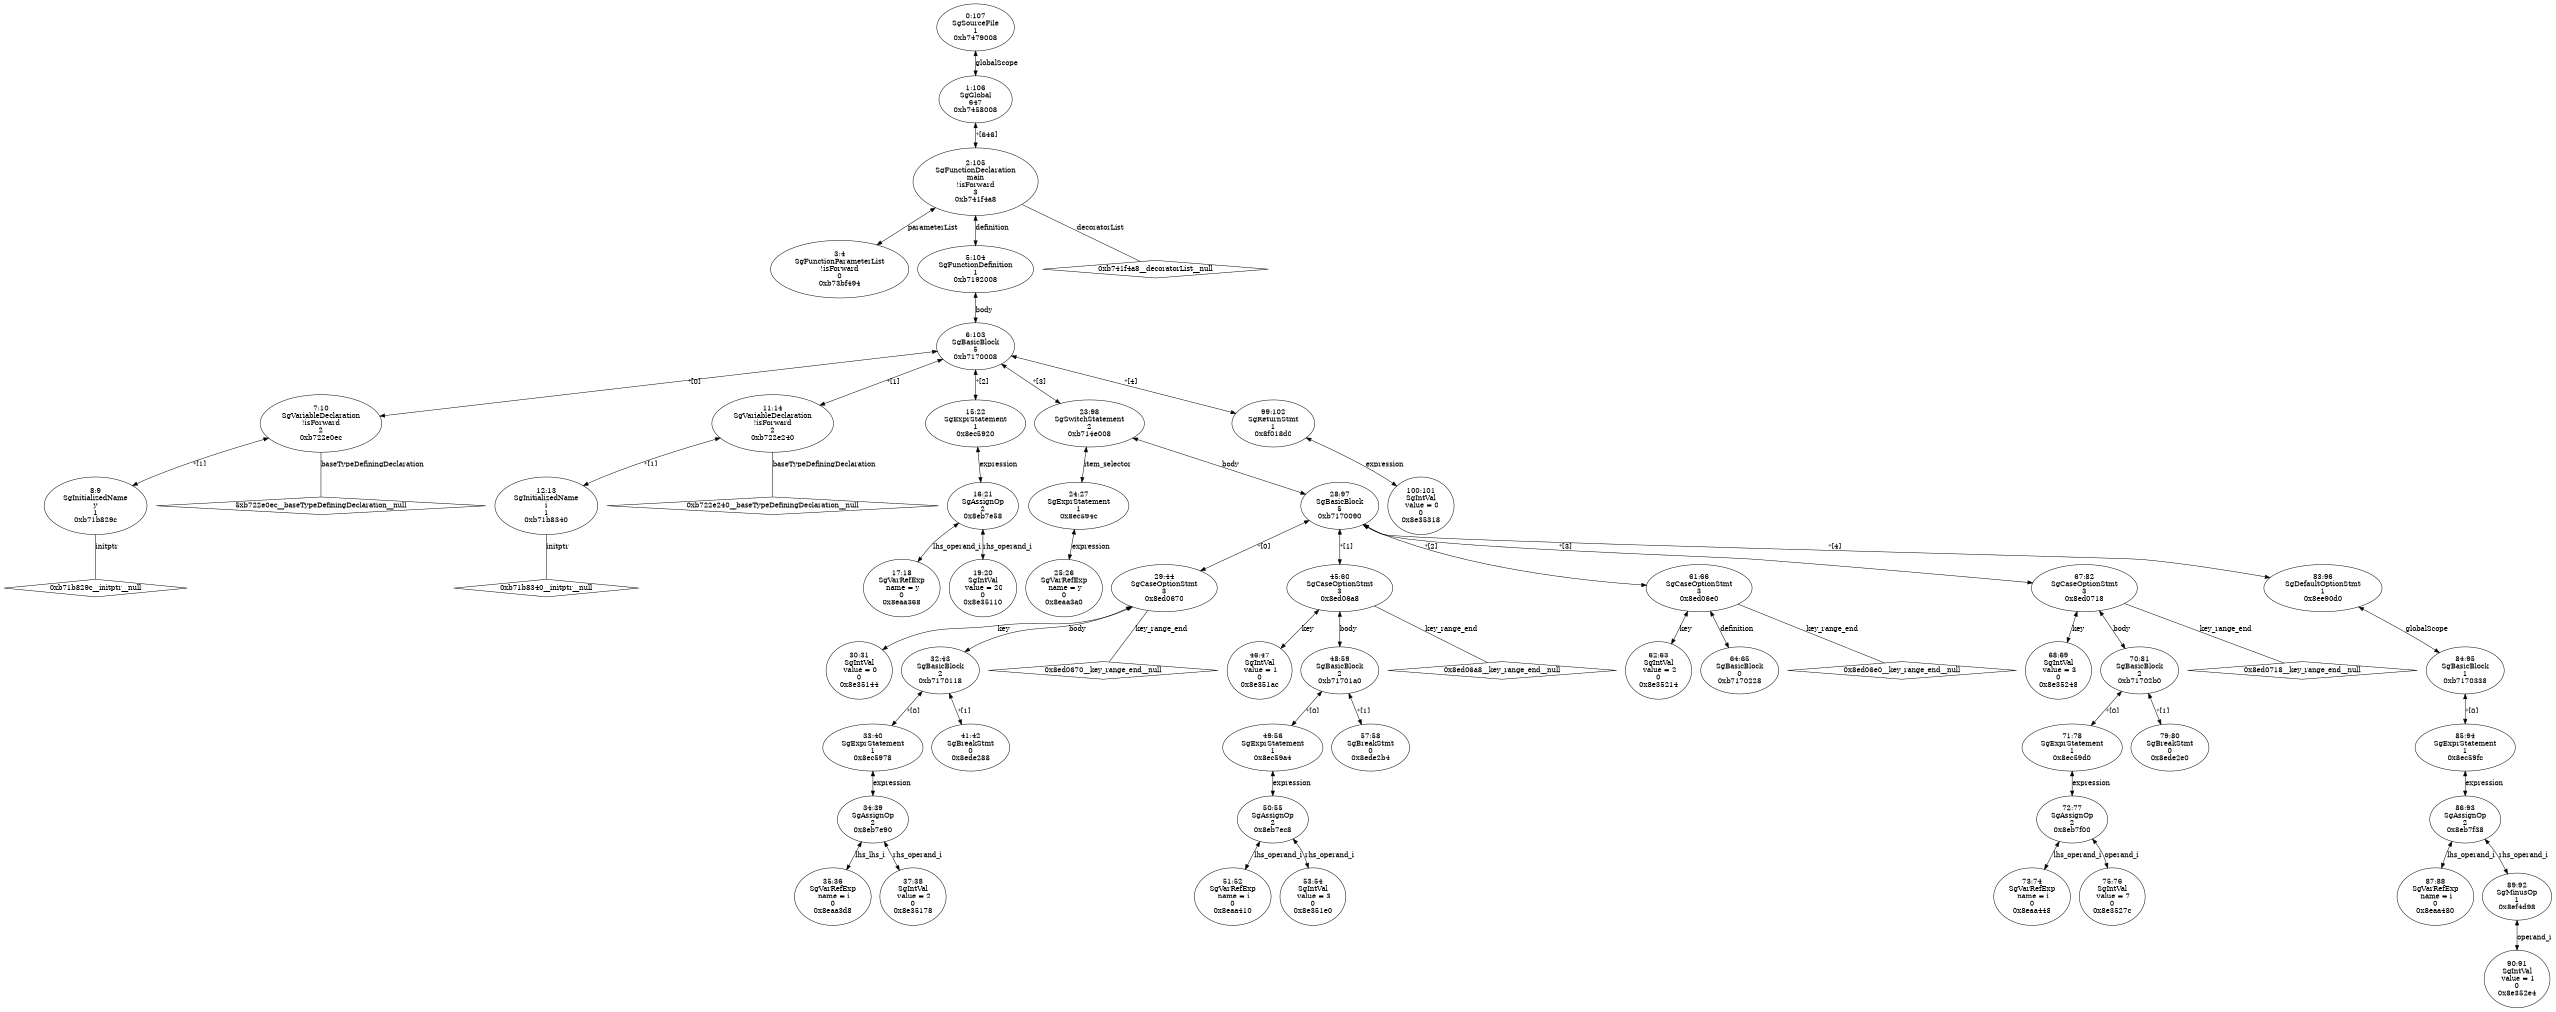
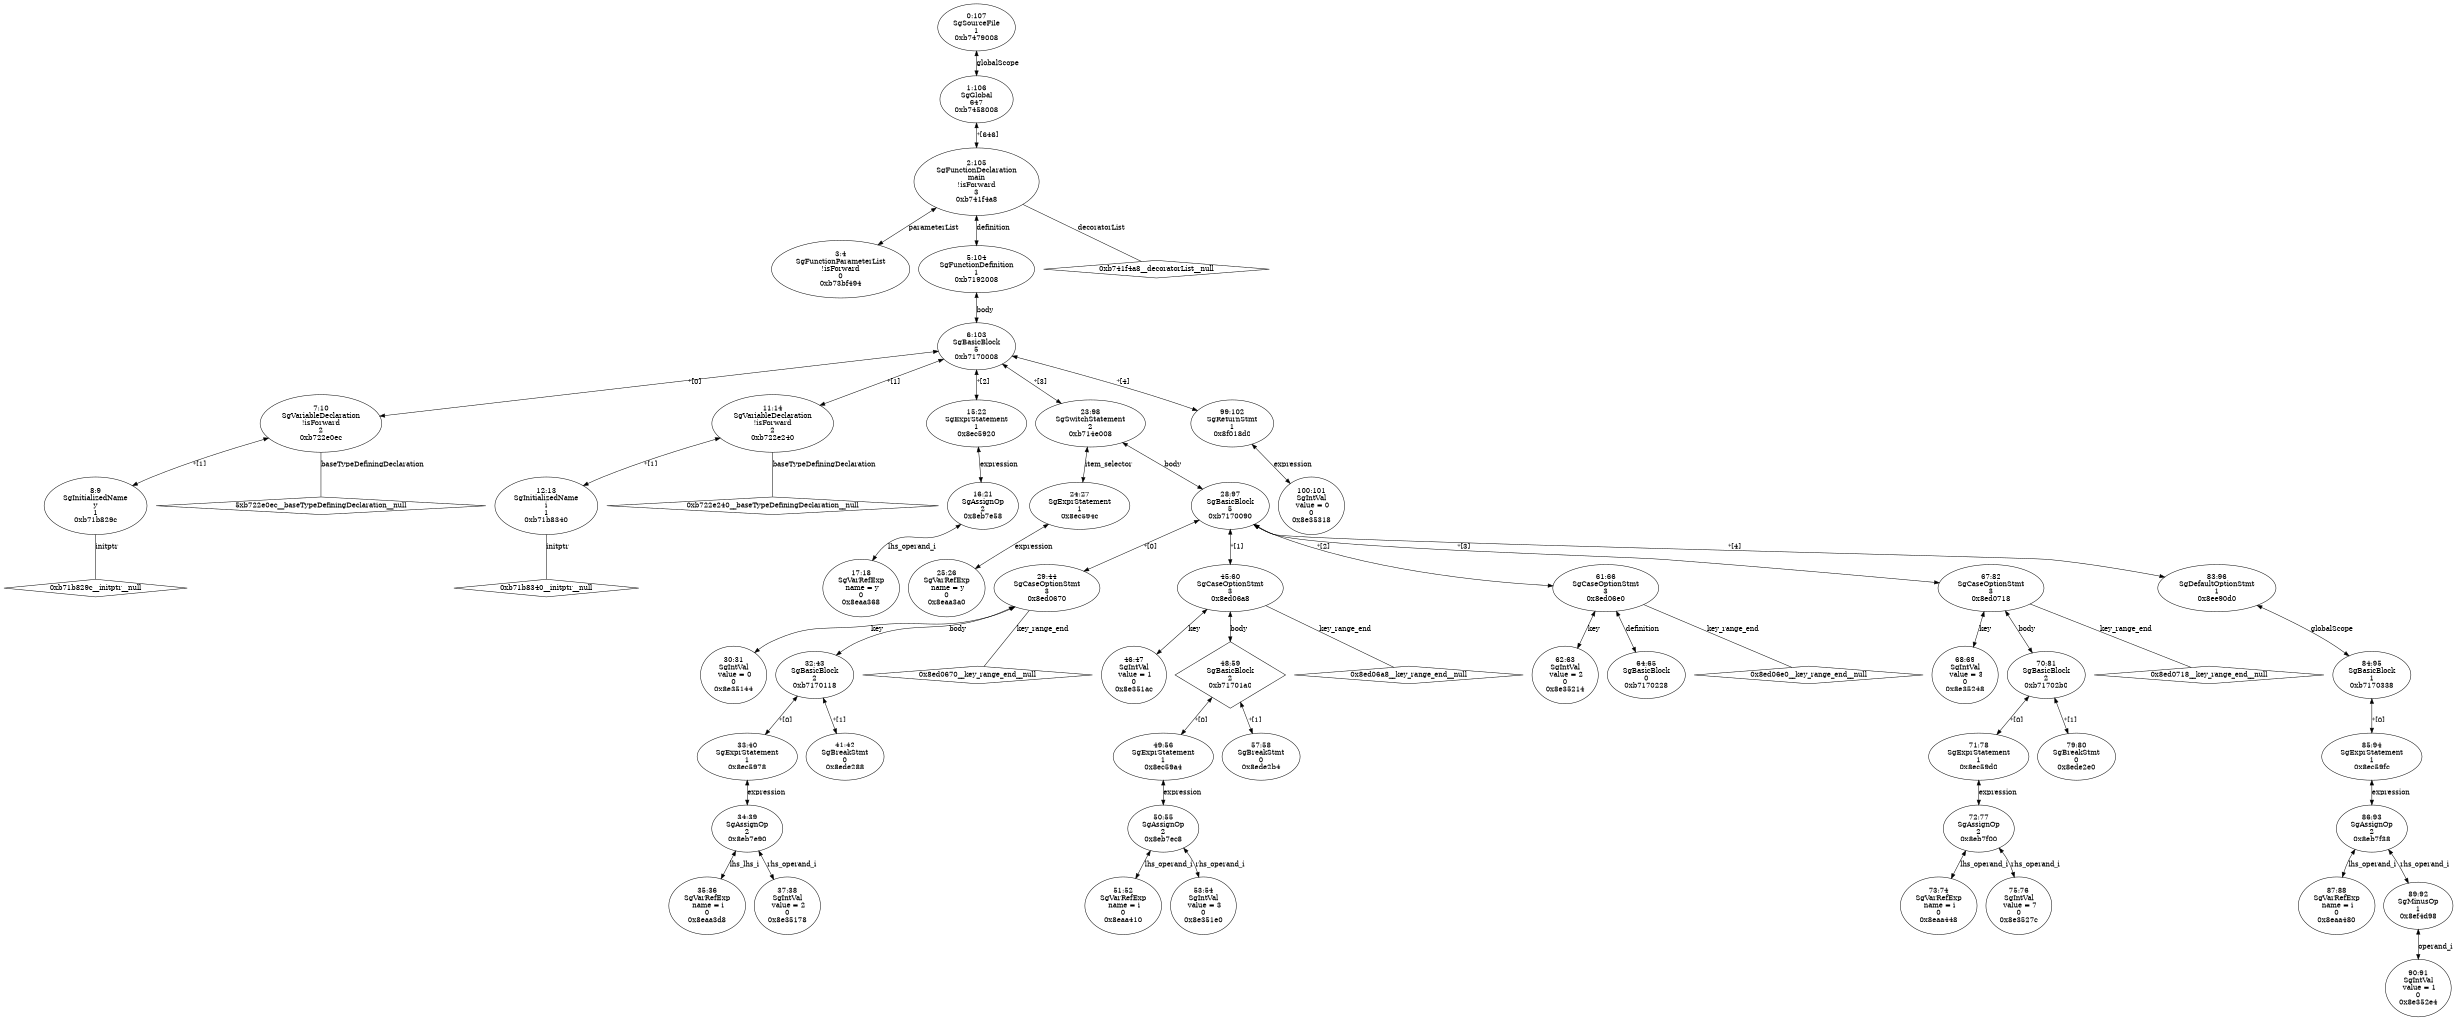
node "19:20 SgIntVal value = 20 0 0x8e35110": removed
node "48:59 SgBasicBlock 2 0xb71701a0": shape ellipse -> diamond
edge "72:77 SgAssignOp 2 0x8eb7f00" -- "75:76 SgIntVal value = 7 0 0x8e3527c": label "operand_i" -> "rhs_operand_i"
